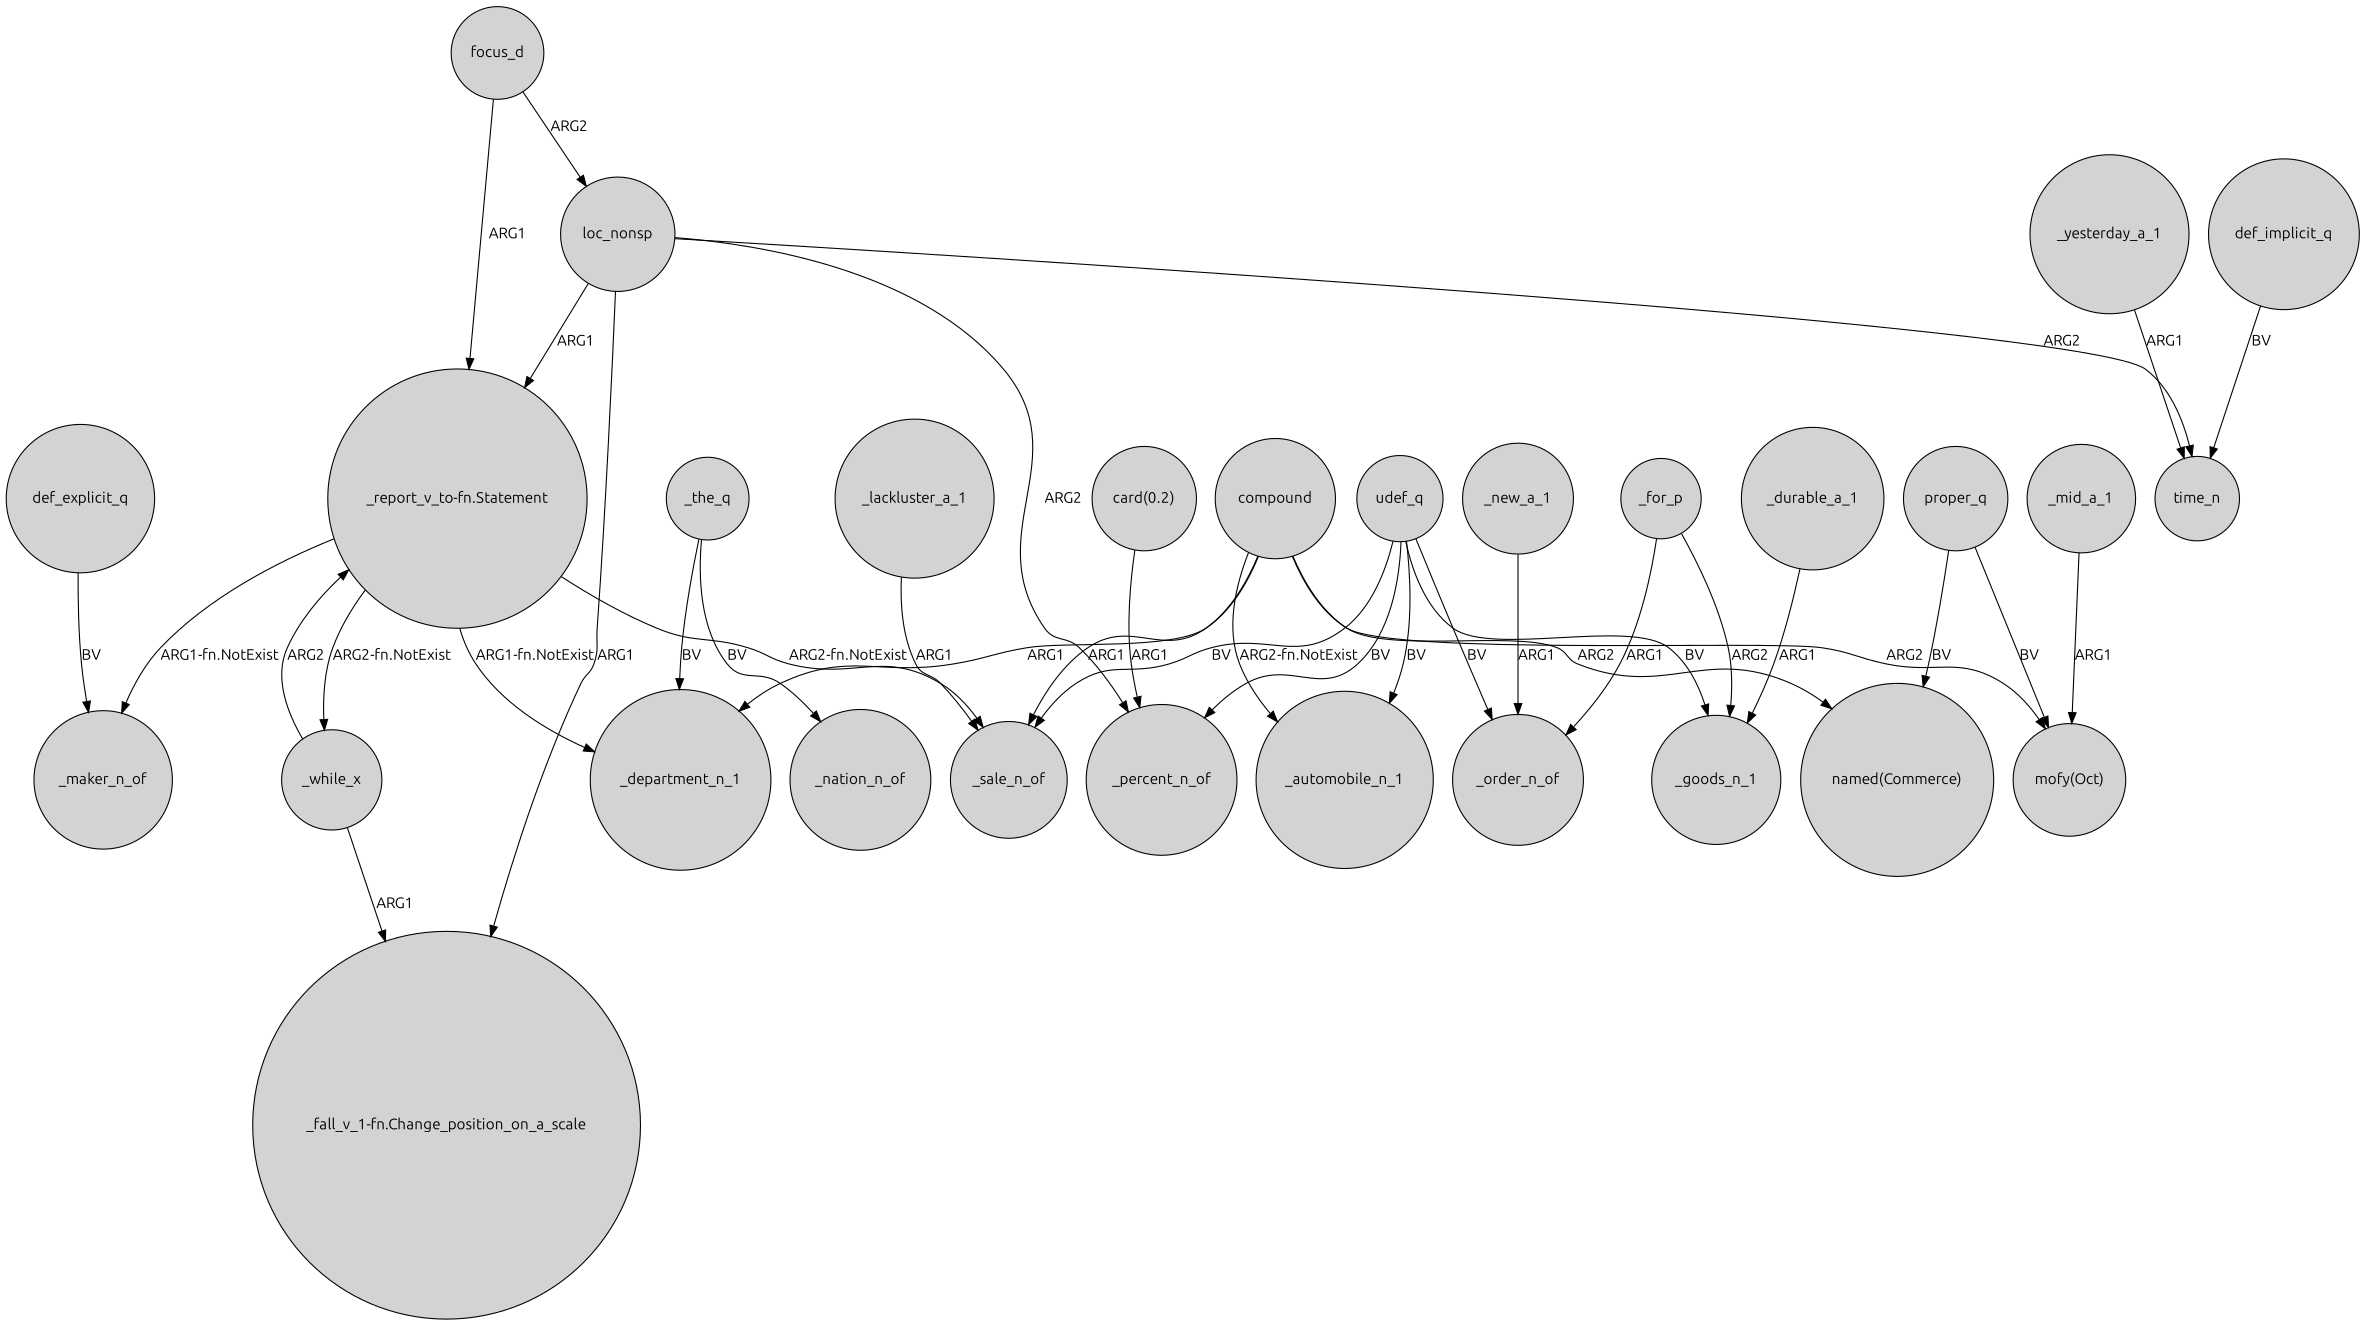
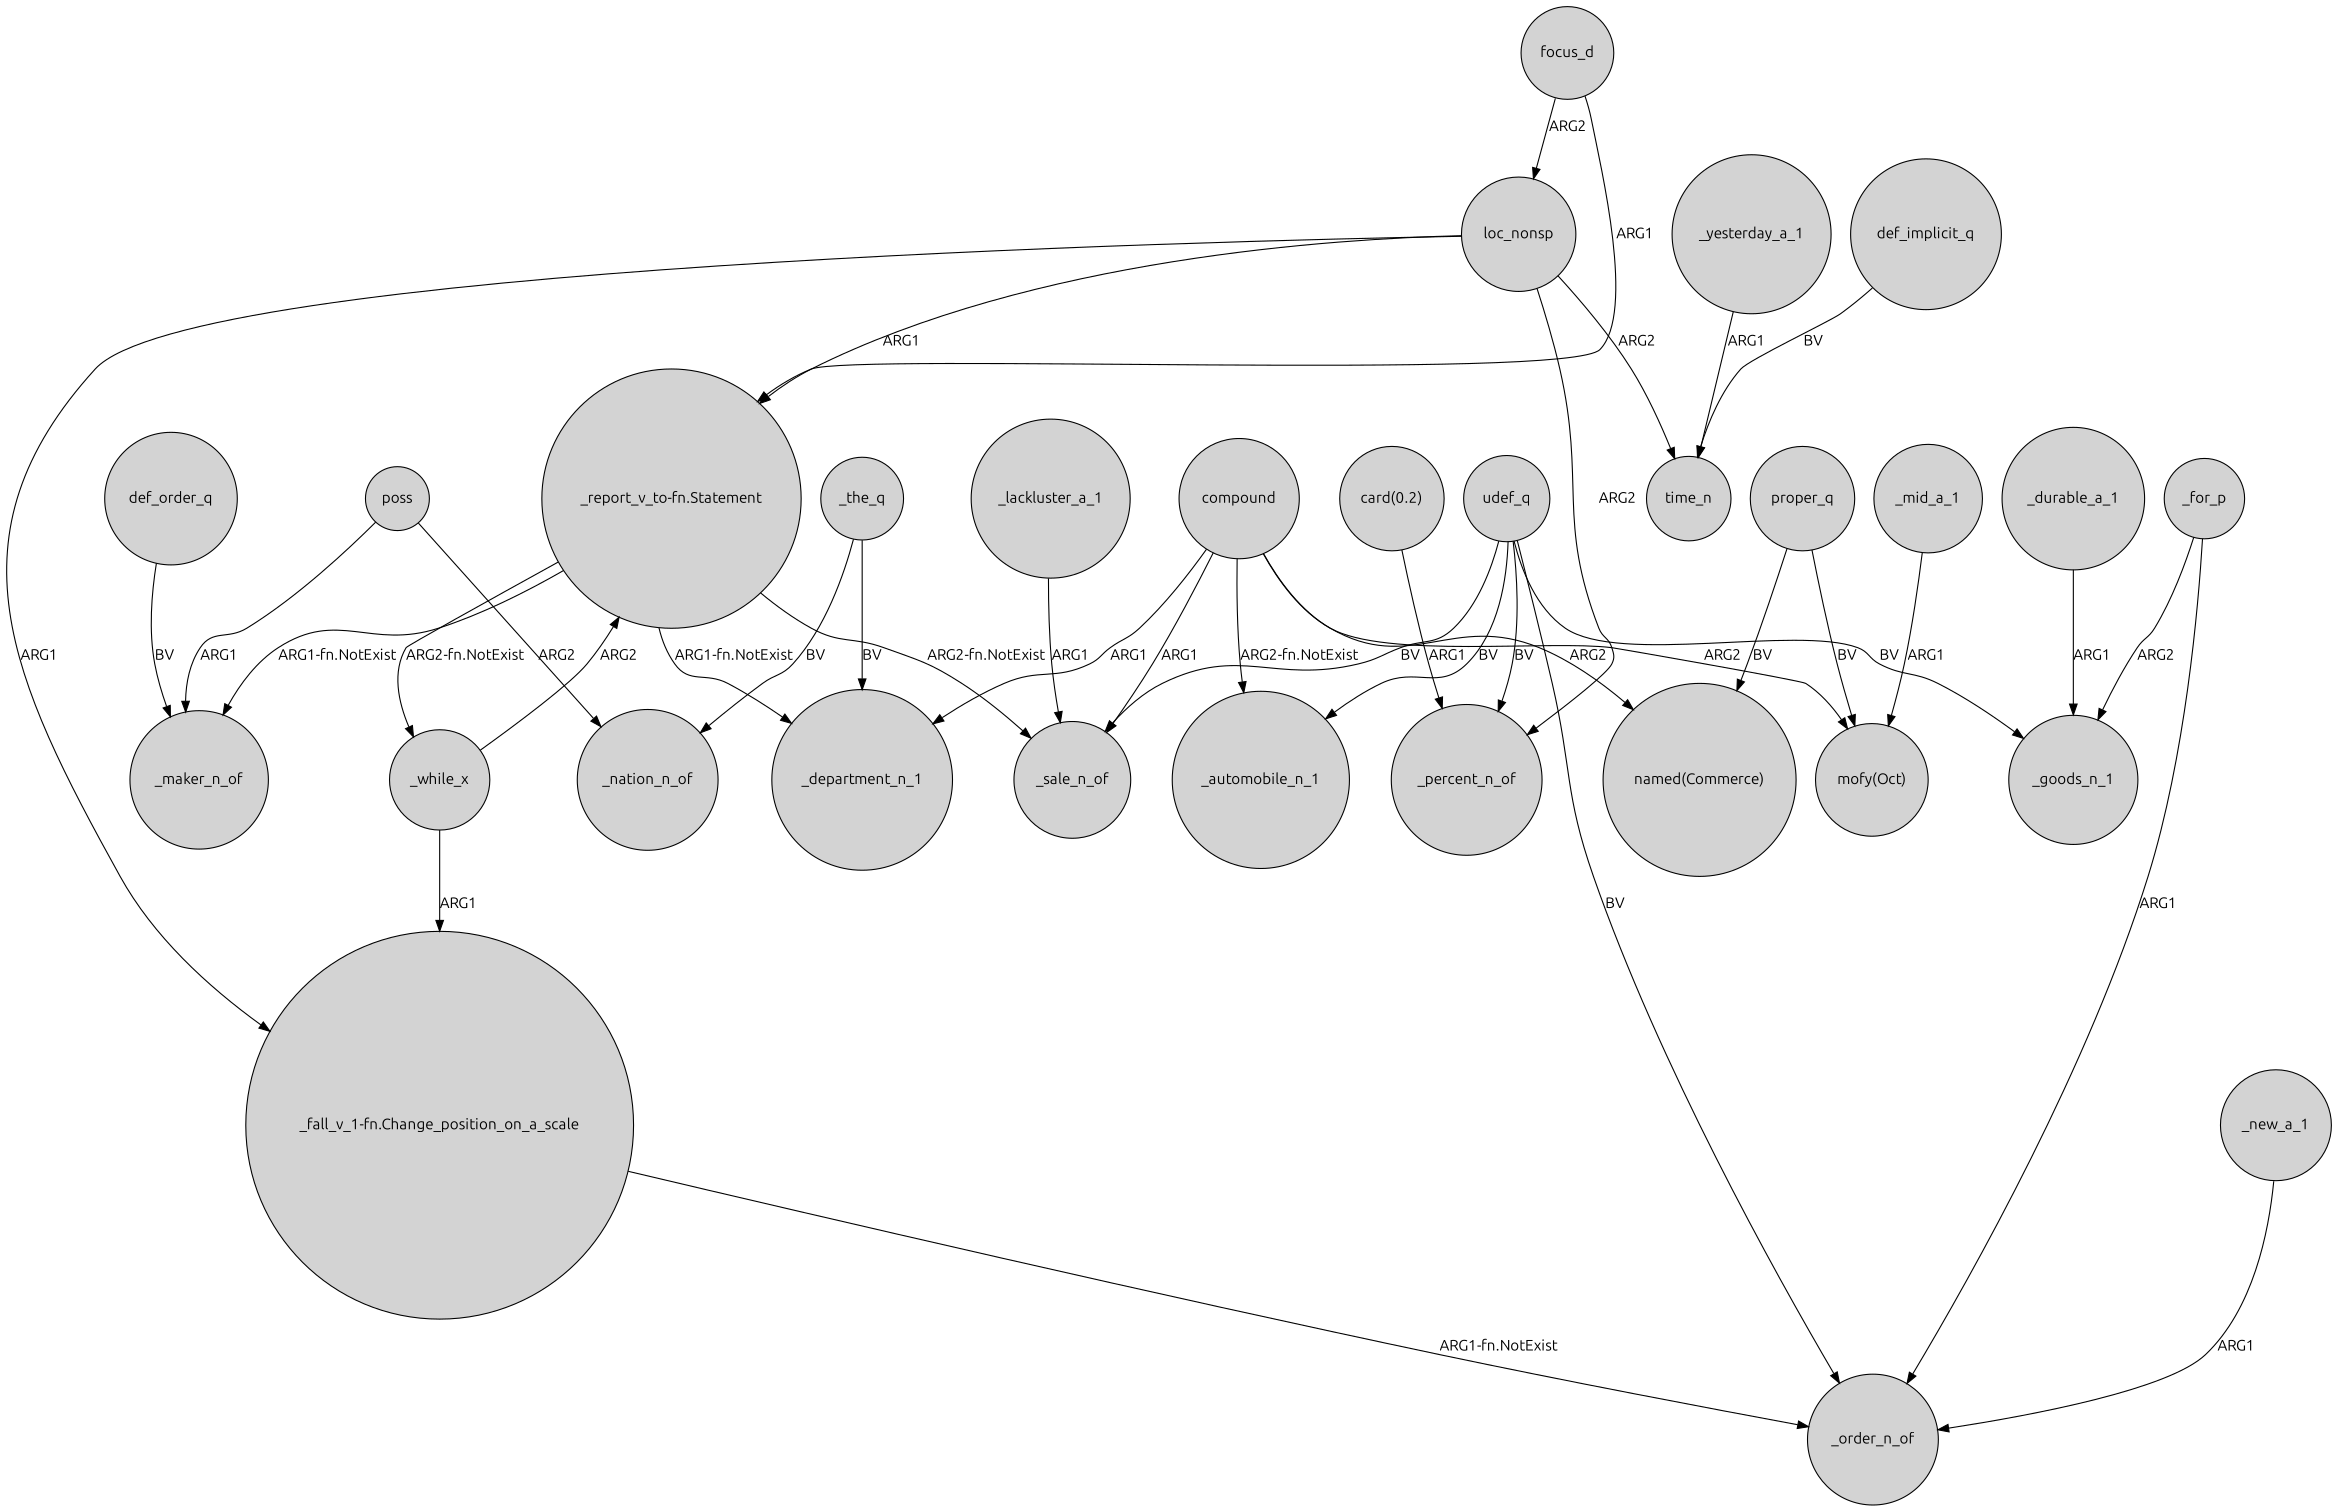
node "def_explicit_q": label "def_explicit_q" -> "def_order_q"
node "poss": added
edge "_fall_v_1-fn.Change_position_on_a_scale" -> "_order_n_of": added, label "ARG1-fn.NotExist"
